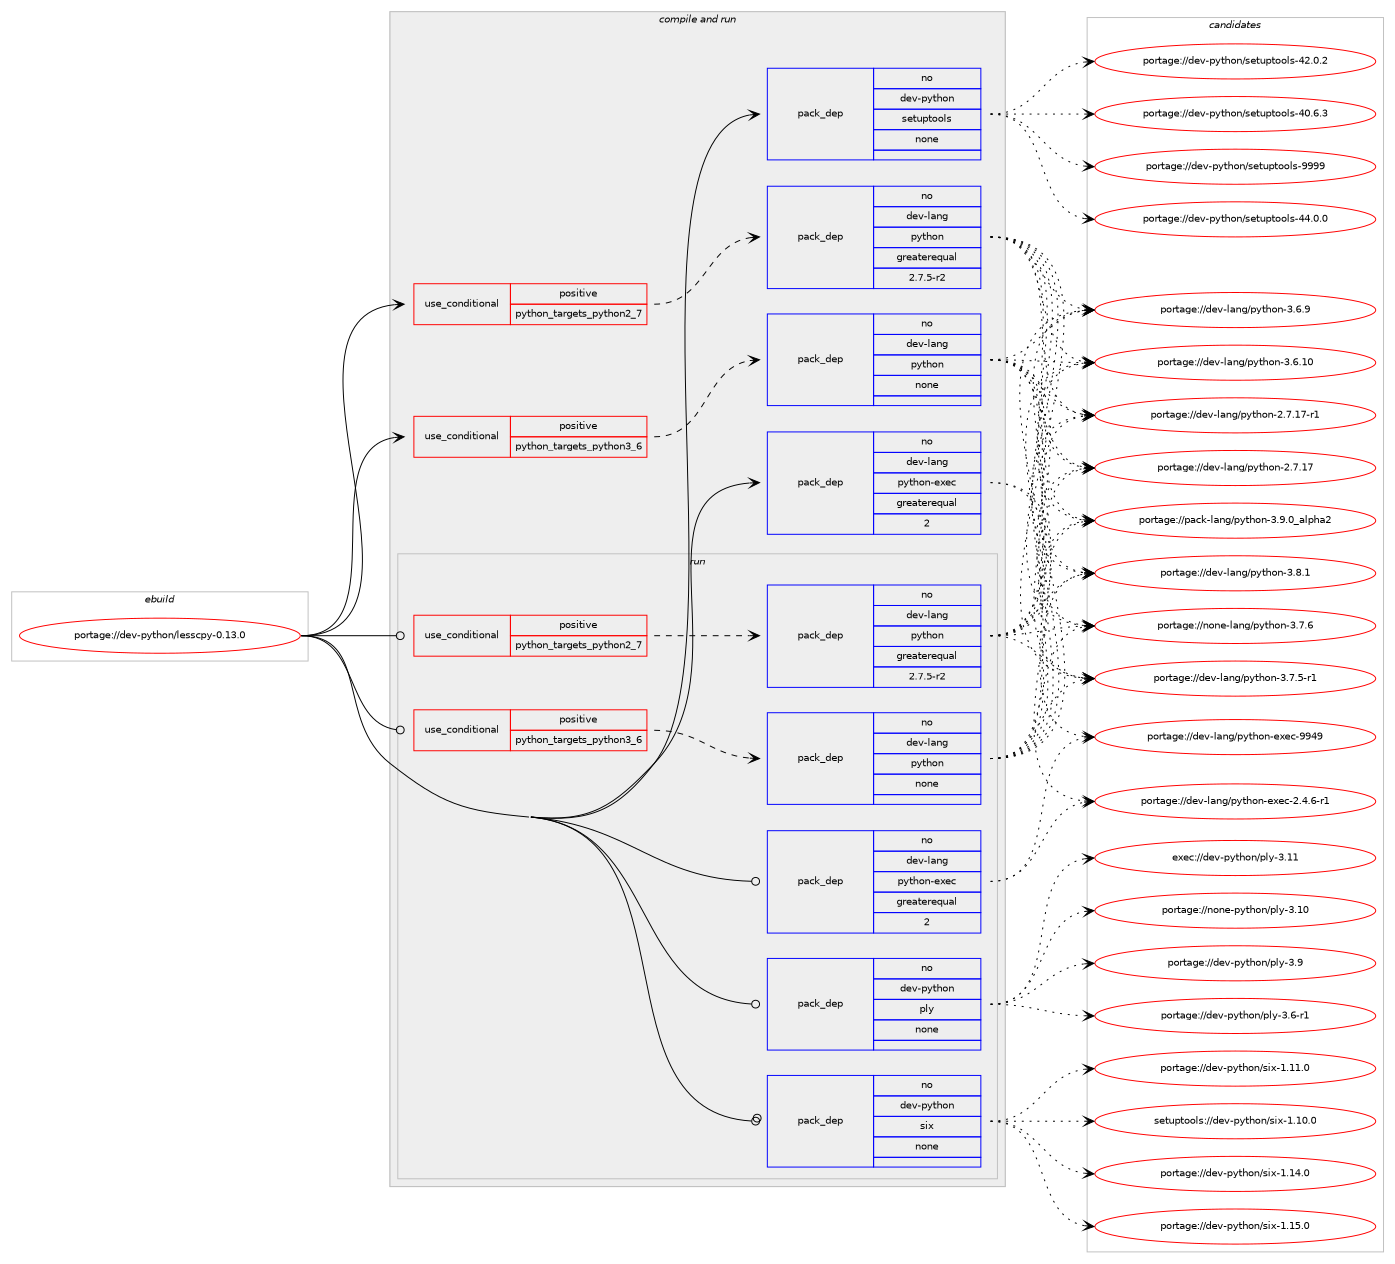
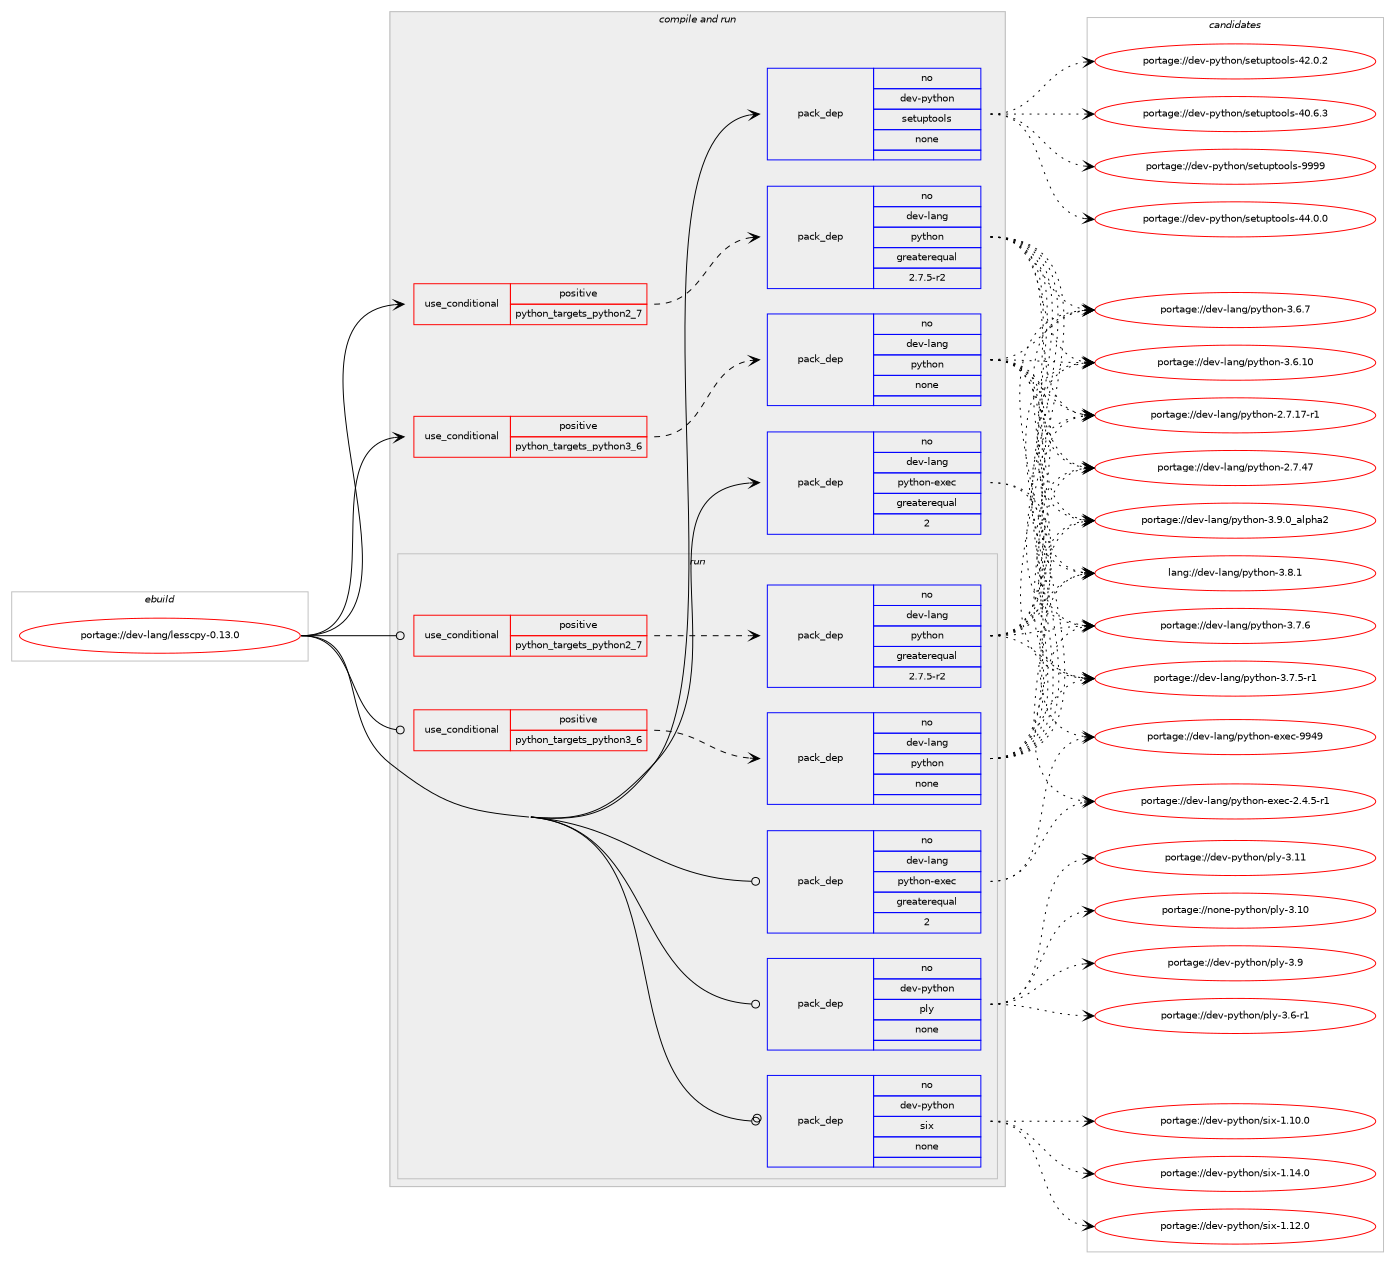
node "portage://dev-lang/python-3.6.9": label "portage://dev-lang/python-3.6.9" -> "portage://dev-lang/python-3.6.7"
node "portage://dev-lang/python-2.7.17": label "portage://dev-lang/python-2.7.17" -> "portage://dev-lang/python-2.7.47"
node "portage://pack-lang/python-3.9.0_alpha2": label "portage://pack-lang/python-3.9.0_alpha2" -> "portage://dev-lang/python-3.9.0_alpha2"
node "portage://dev-lang/python-3.8.1": label "portage://dev-lang/python-3.8.1" -> "lang://dev-lang/python-3.8.1"
node "portage://none-lang/python-3.7.6": label "portage://none-lang/python-3.7.6" -> "portage://dev-lang/python-3.7.6"
node "portage://dev-python/lesscpy-0.13.0": label "portage://dev-python/lesscpy-0.13.0" -> "portage://dev-lang/lesscpy-0.13.0"
node "portage://dev-lang/python-exec-2.4.6-r1": label "portage://dev-lang/python-exec-2.4.6-r1" -> "portage://dev-lang/python-exec-2.4.5-r1"
node "exec://dev-python/ply-3.11": label "exec://dev-python/ply-3.11" -> "portage://dev-python/ply-3.11"
node "portage://dev-python/six-1.11.0": removed
node "setuptools://dev-python/six-1.10.0": label "setuptools://dev-python/six-1.10.0" -> "portage://dev-python/six-1.10.0"
node "portage://dev-python/six-1.15.0": label "portage://dev-python/six-1.15.0" -> "portage://dev-python/six-1.12.0"
